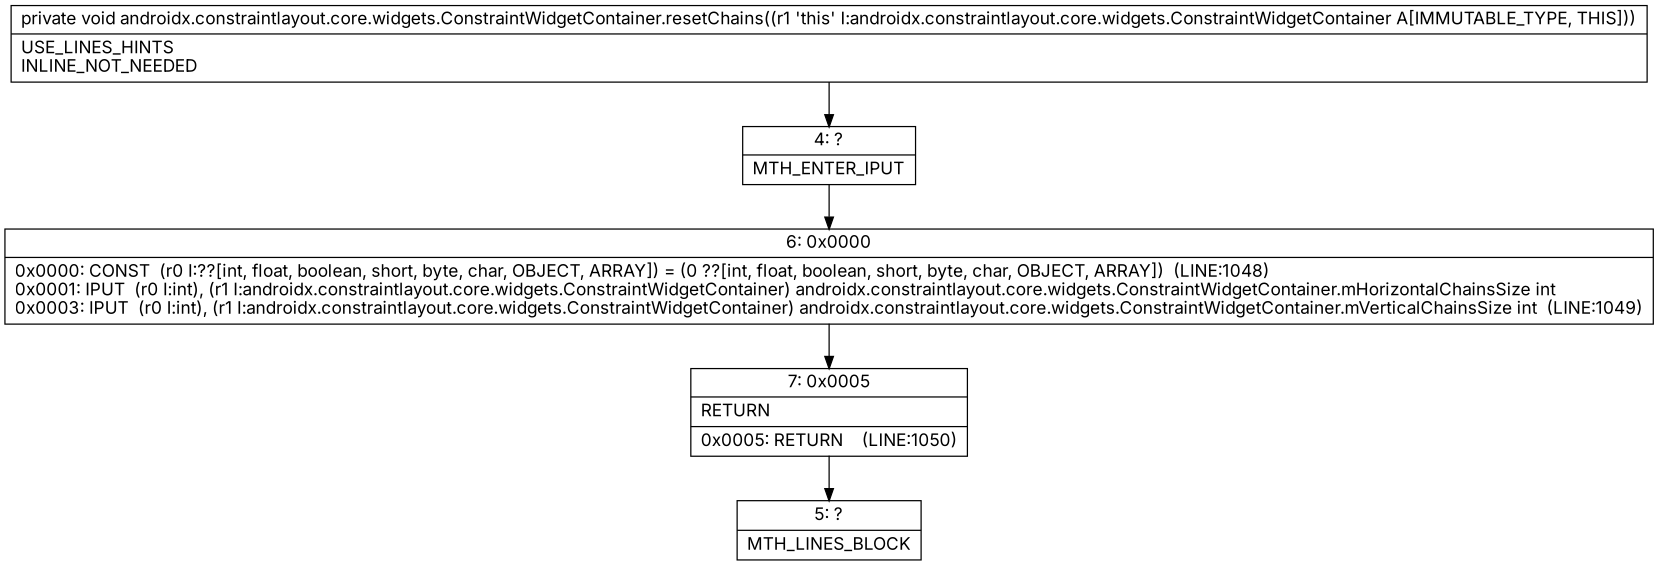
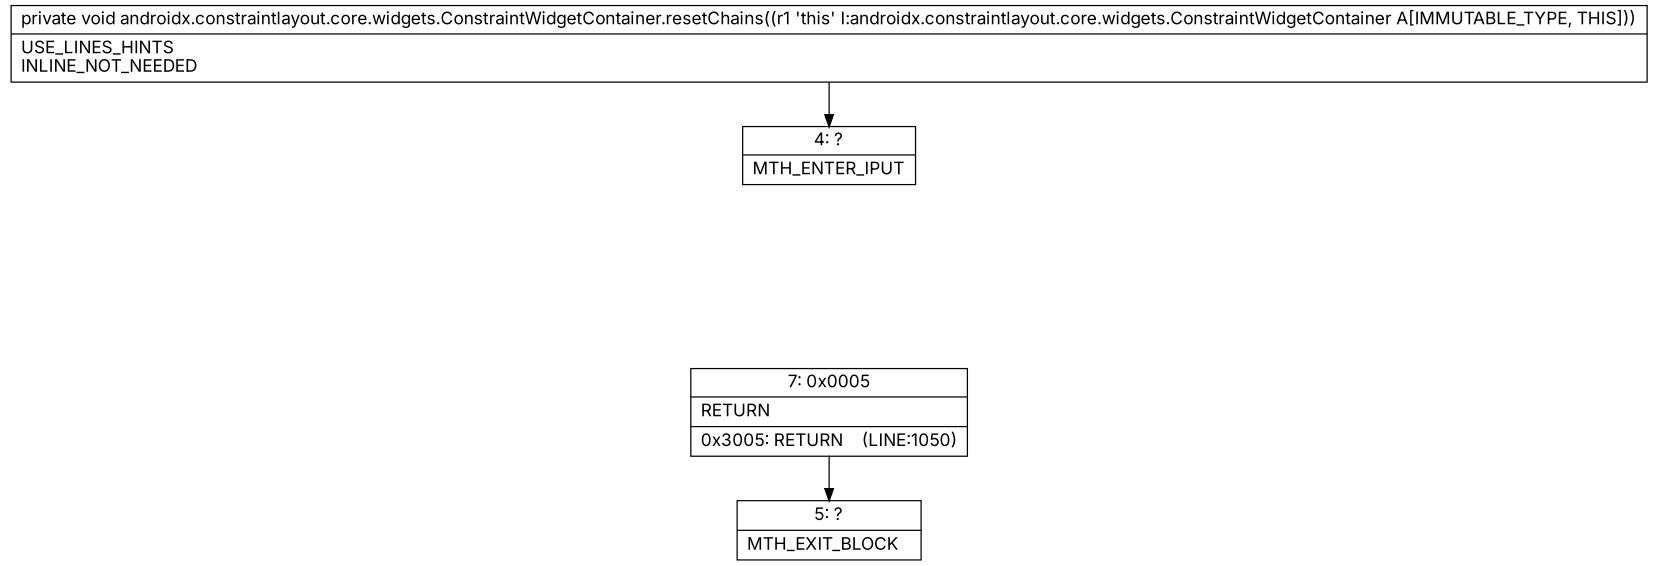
node "6: 0x0000": removed
node "7: 0x0005": text "0x0005: RETURN    (LINE:1050)" -> "0x3005: RETURN    (LINE:1050)"
node "5: ?": text "MTH_LINES_BLOCK" -> "MTH_EXIT_BLOCK"
